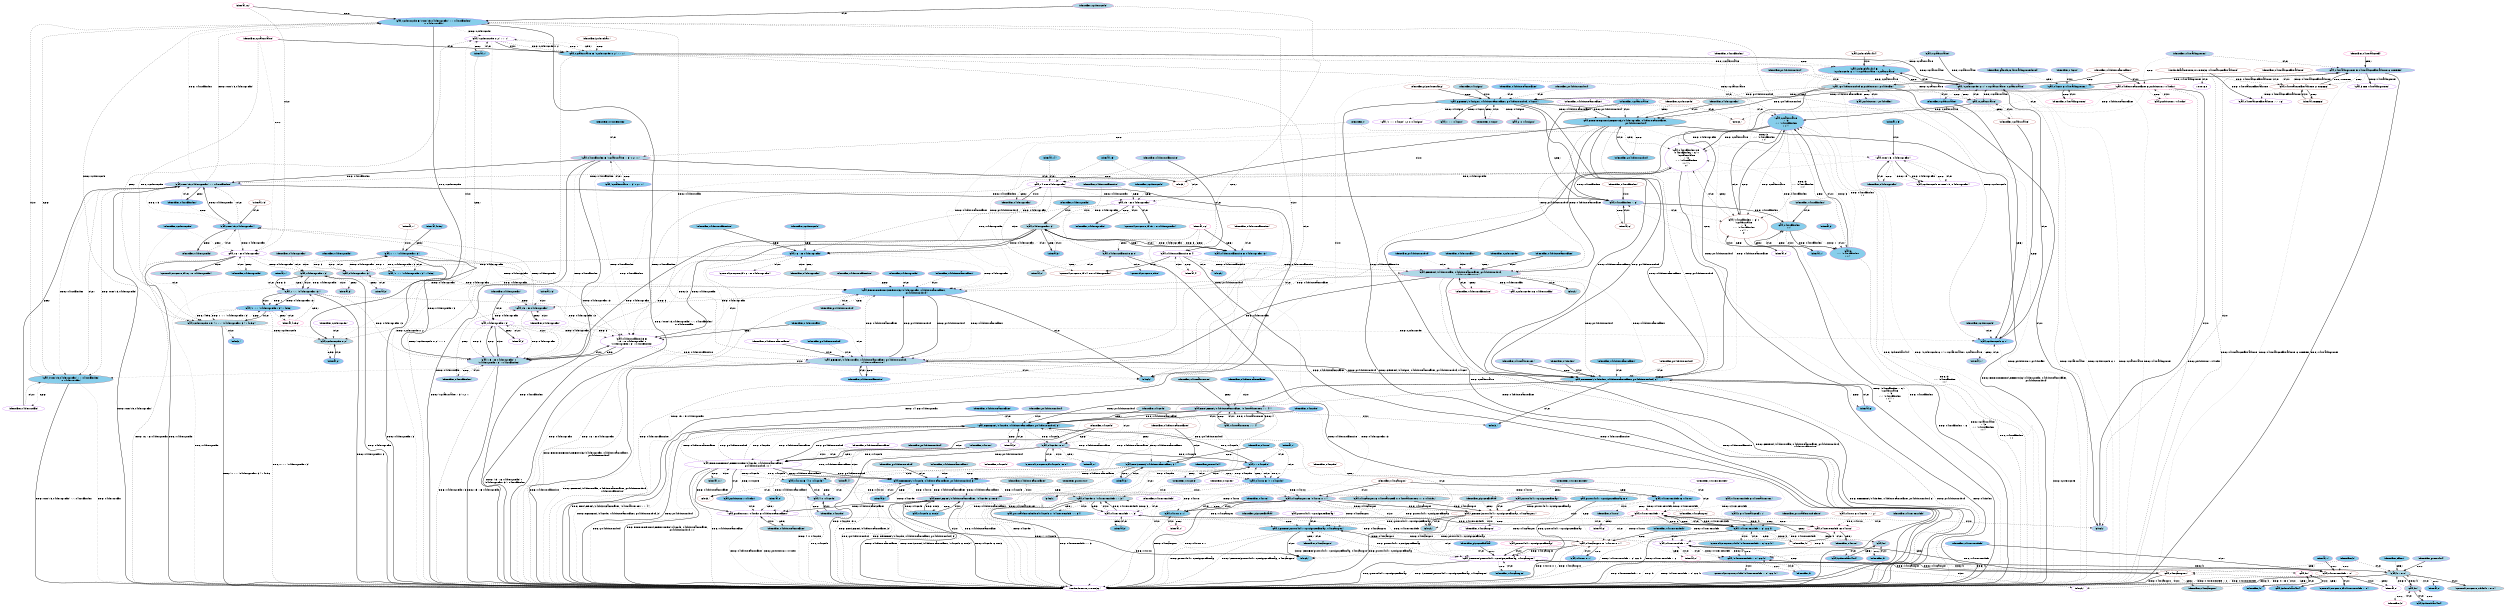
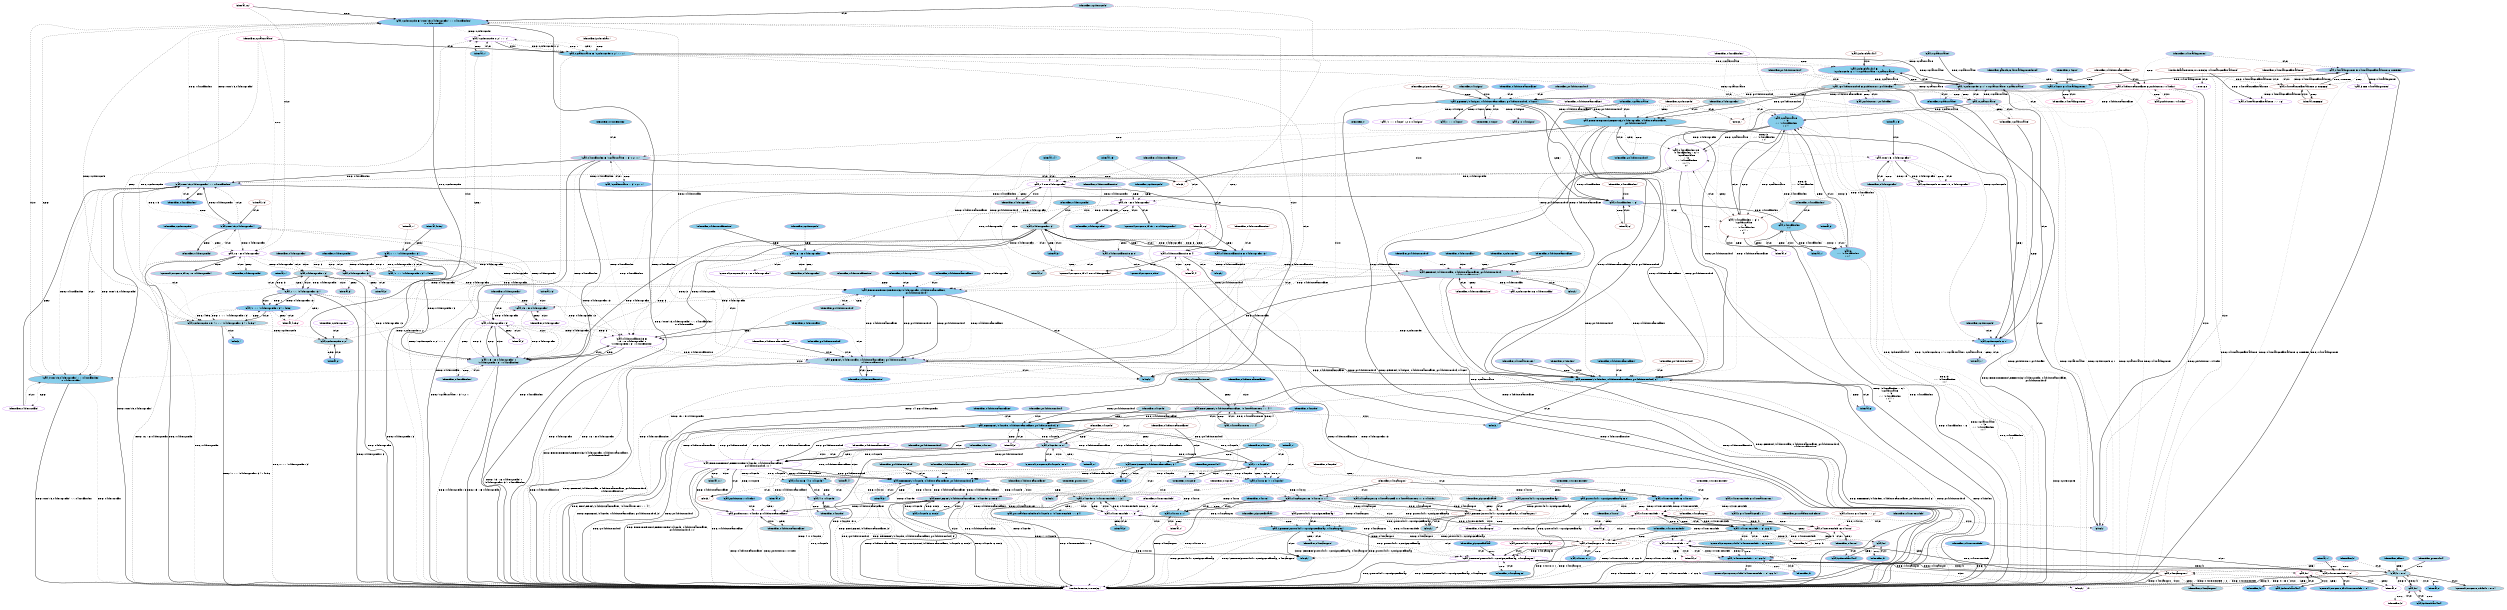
node "(Identifier,u4_total_coeff)": removed
